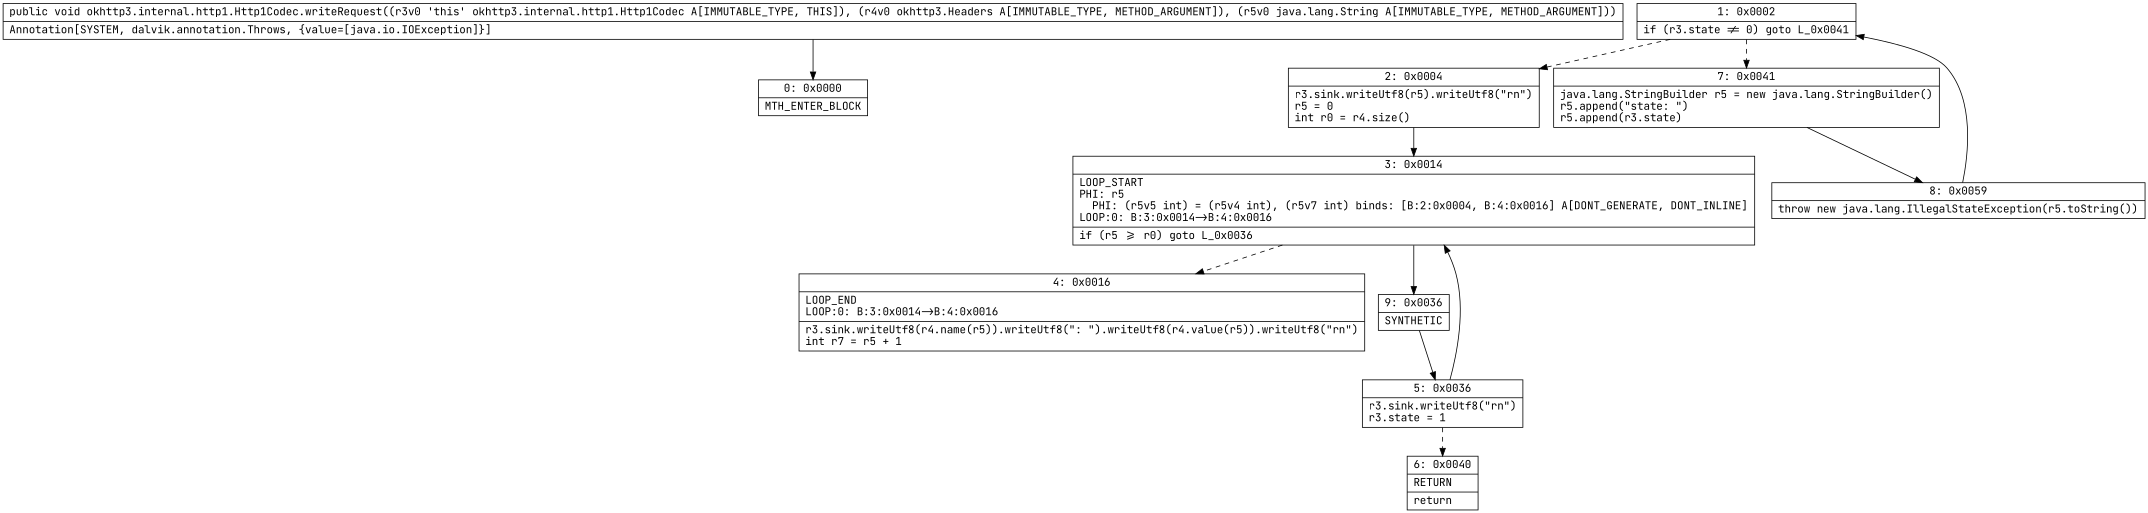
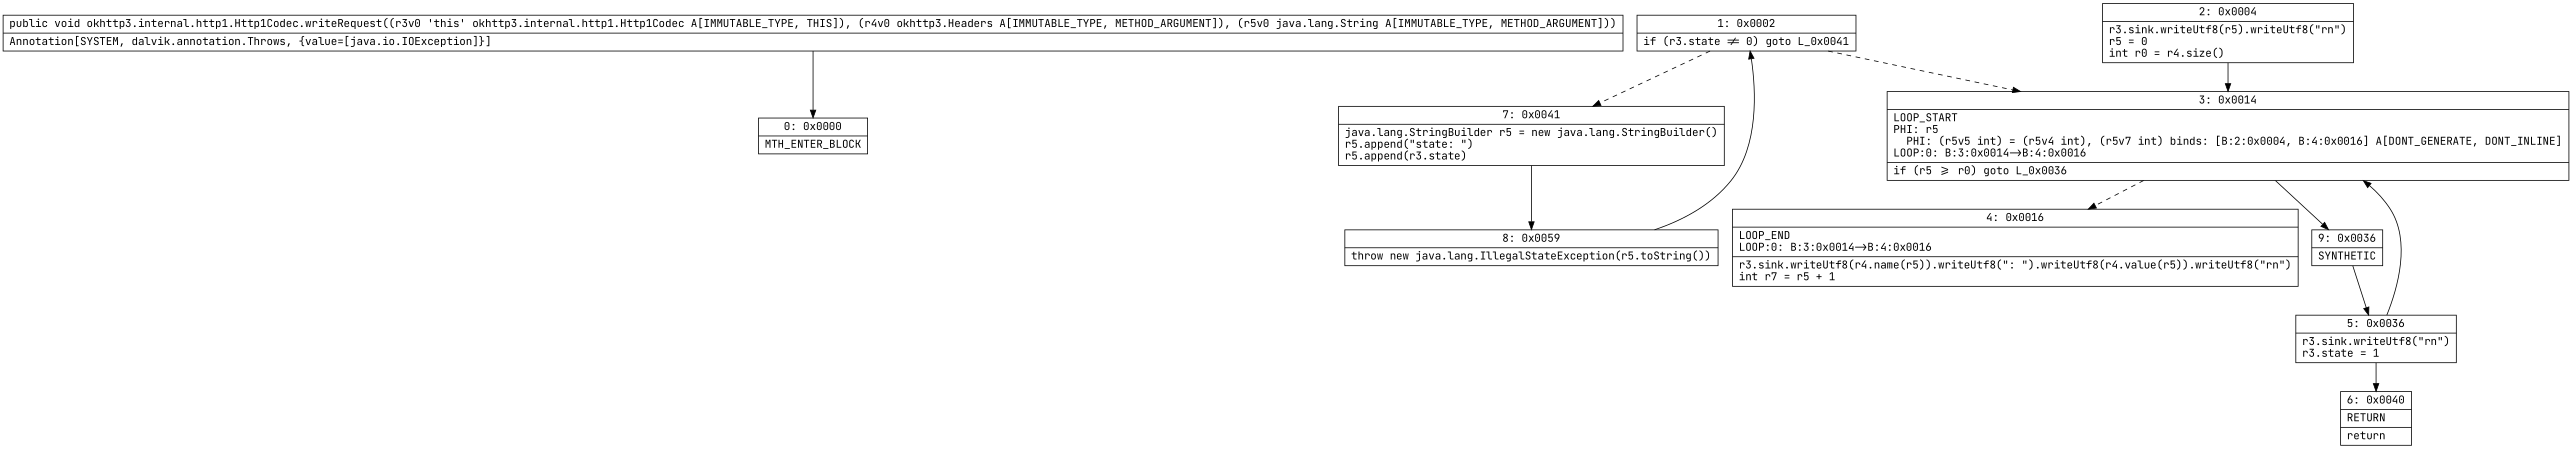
edge "1: 0x0002" -> "2: 0x0004": now "1: 0x0002" -> "3: 0x0014"
edge "5: 0x0036" -> "6: 0x0040": style dashed -> solid
